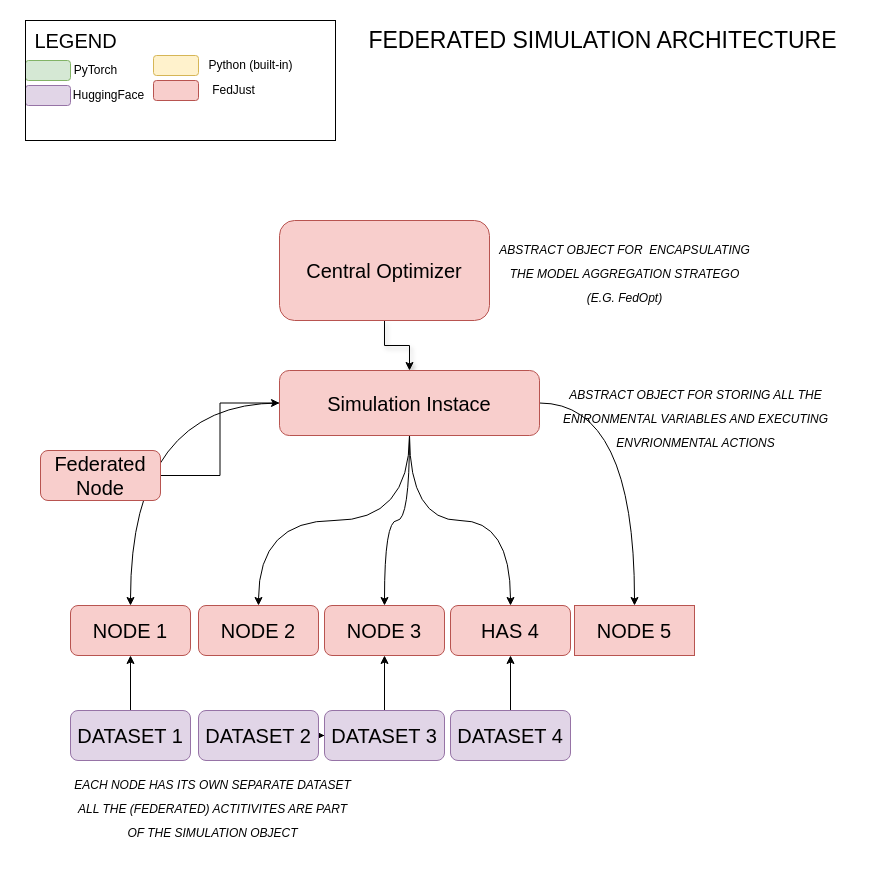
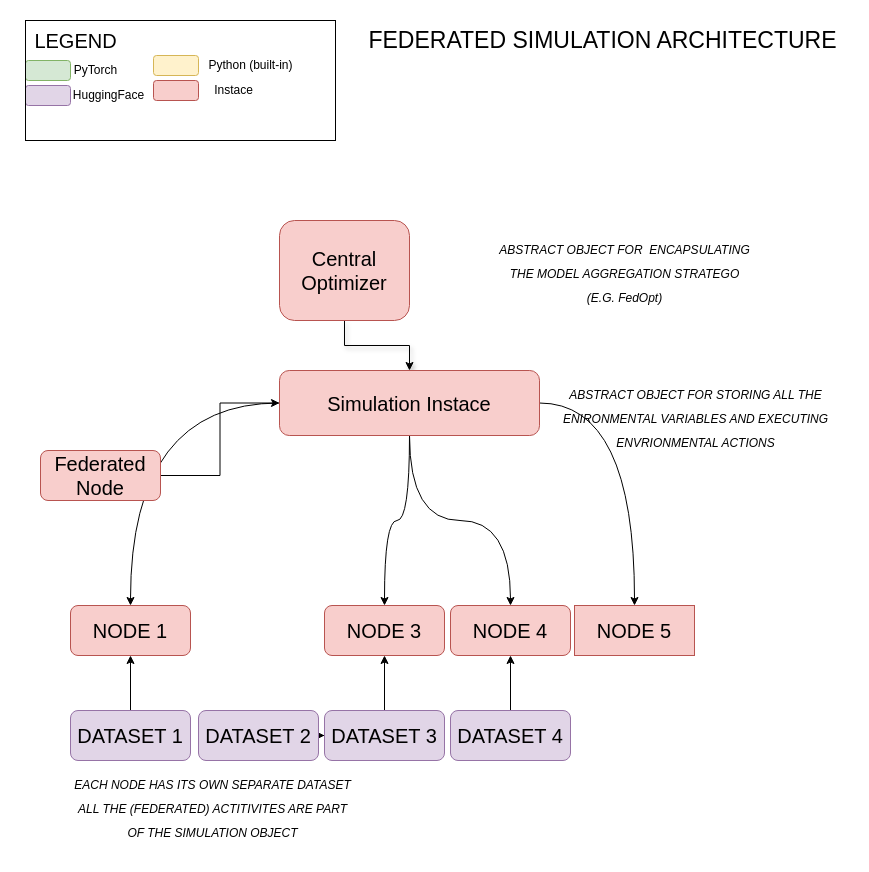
node "FedJust": label "FedJust" -> "Instace"
node "Central Optimizer": size 210x100 -> 130x100
edge "Simulation Instace" -> "NODE 2": removed
node "NODE 2": removed
node "HAS 4": label "HAS 4" -> "NODE 4"
